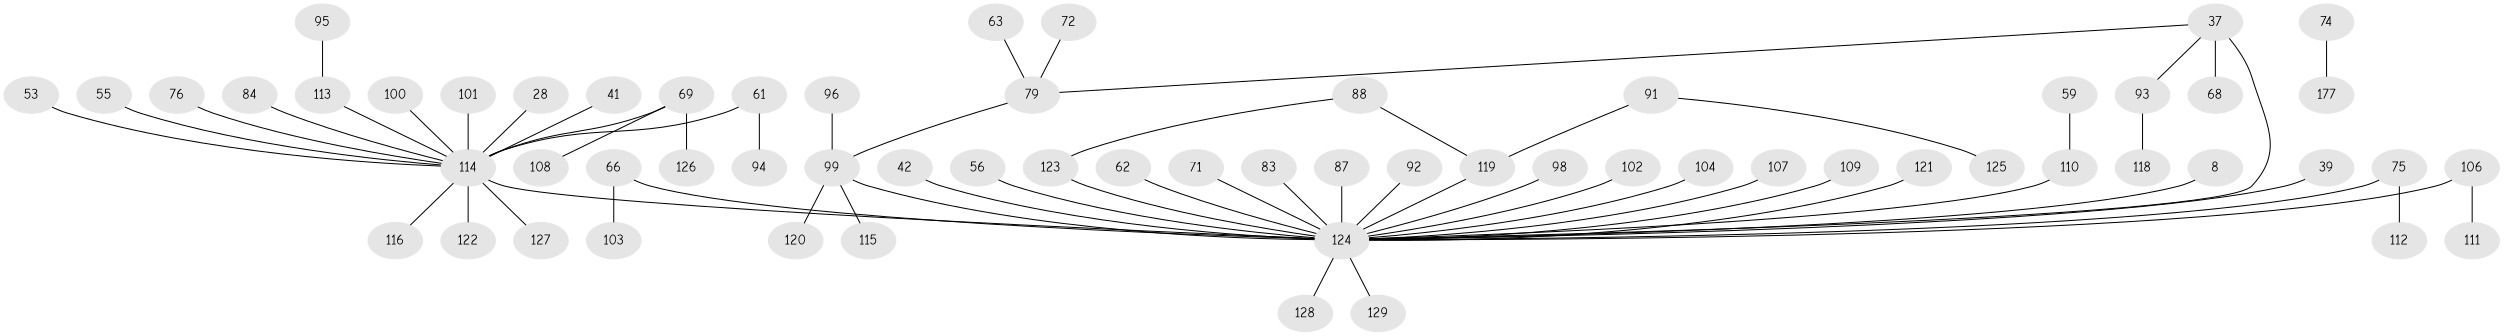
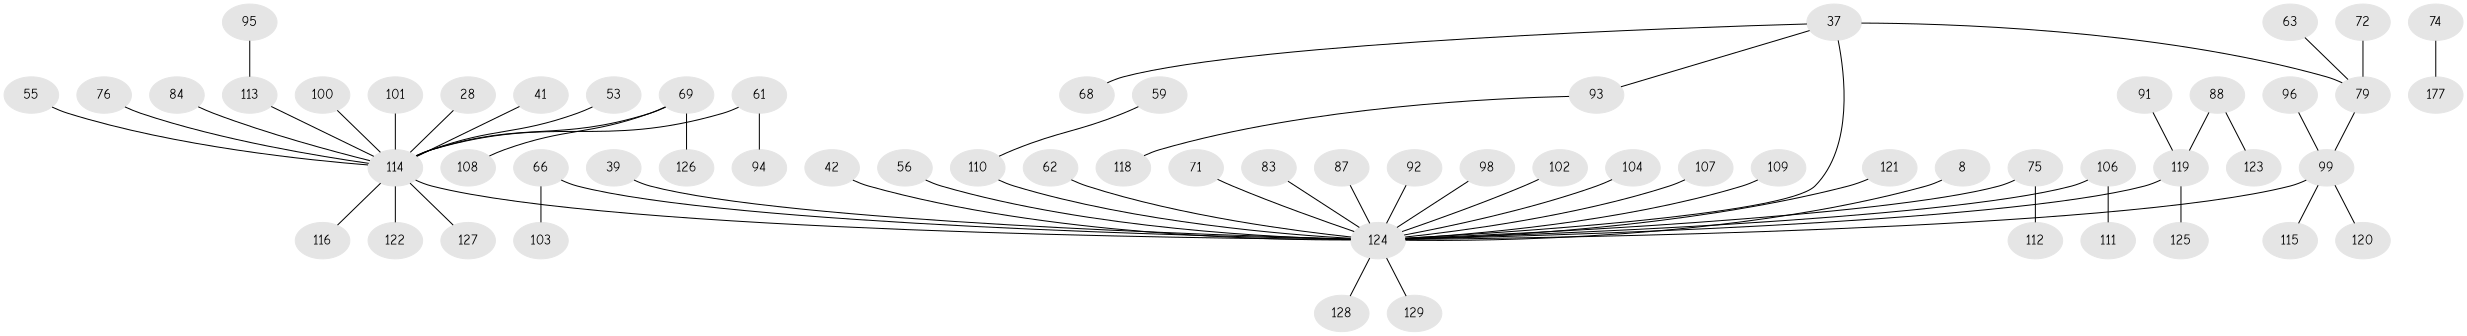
edge "91" -- "125": now "119" -- "125"
edge "123" -- "124": removed
